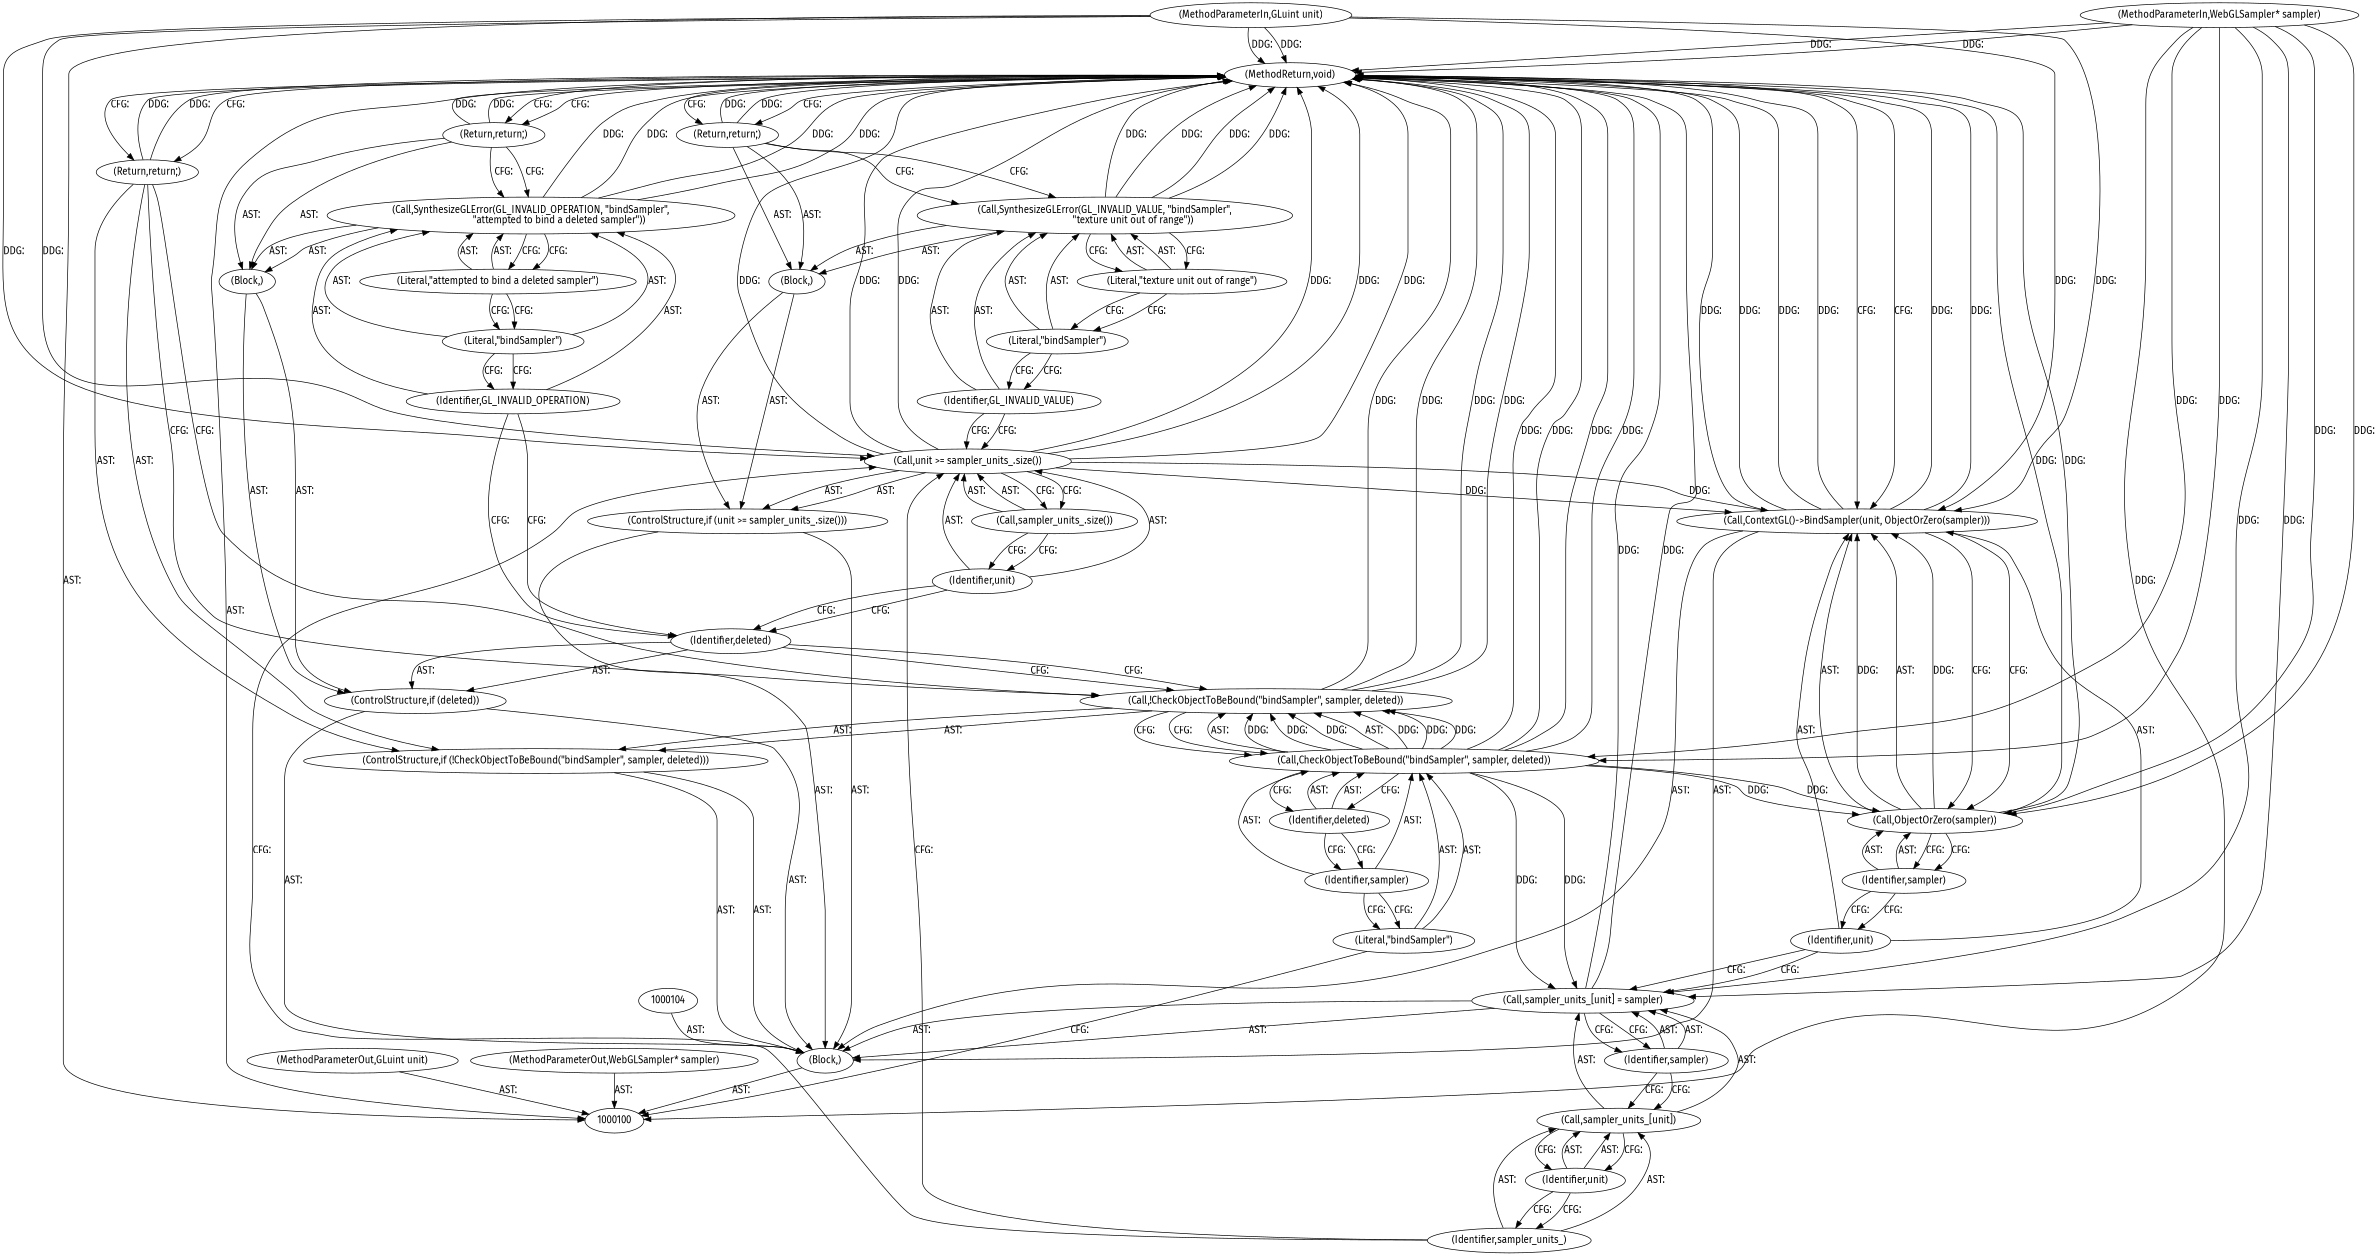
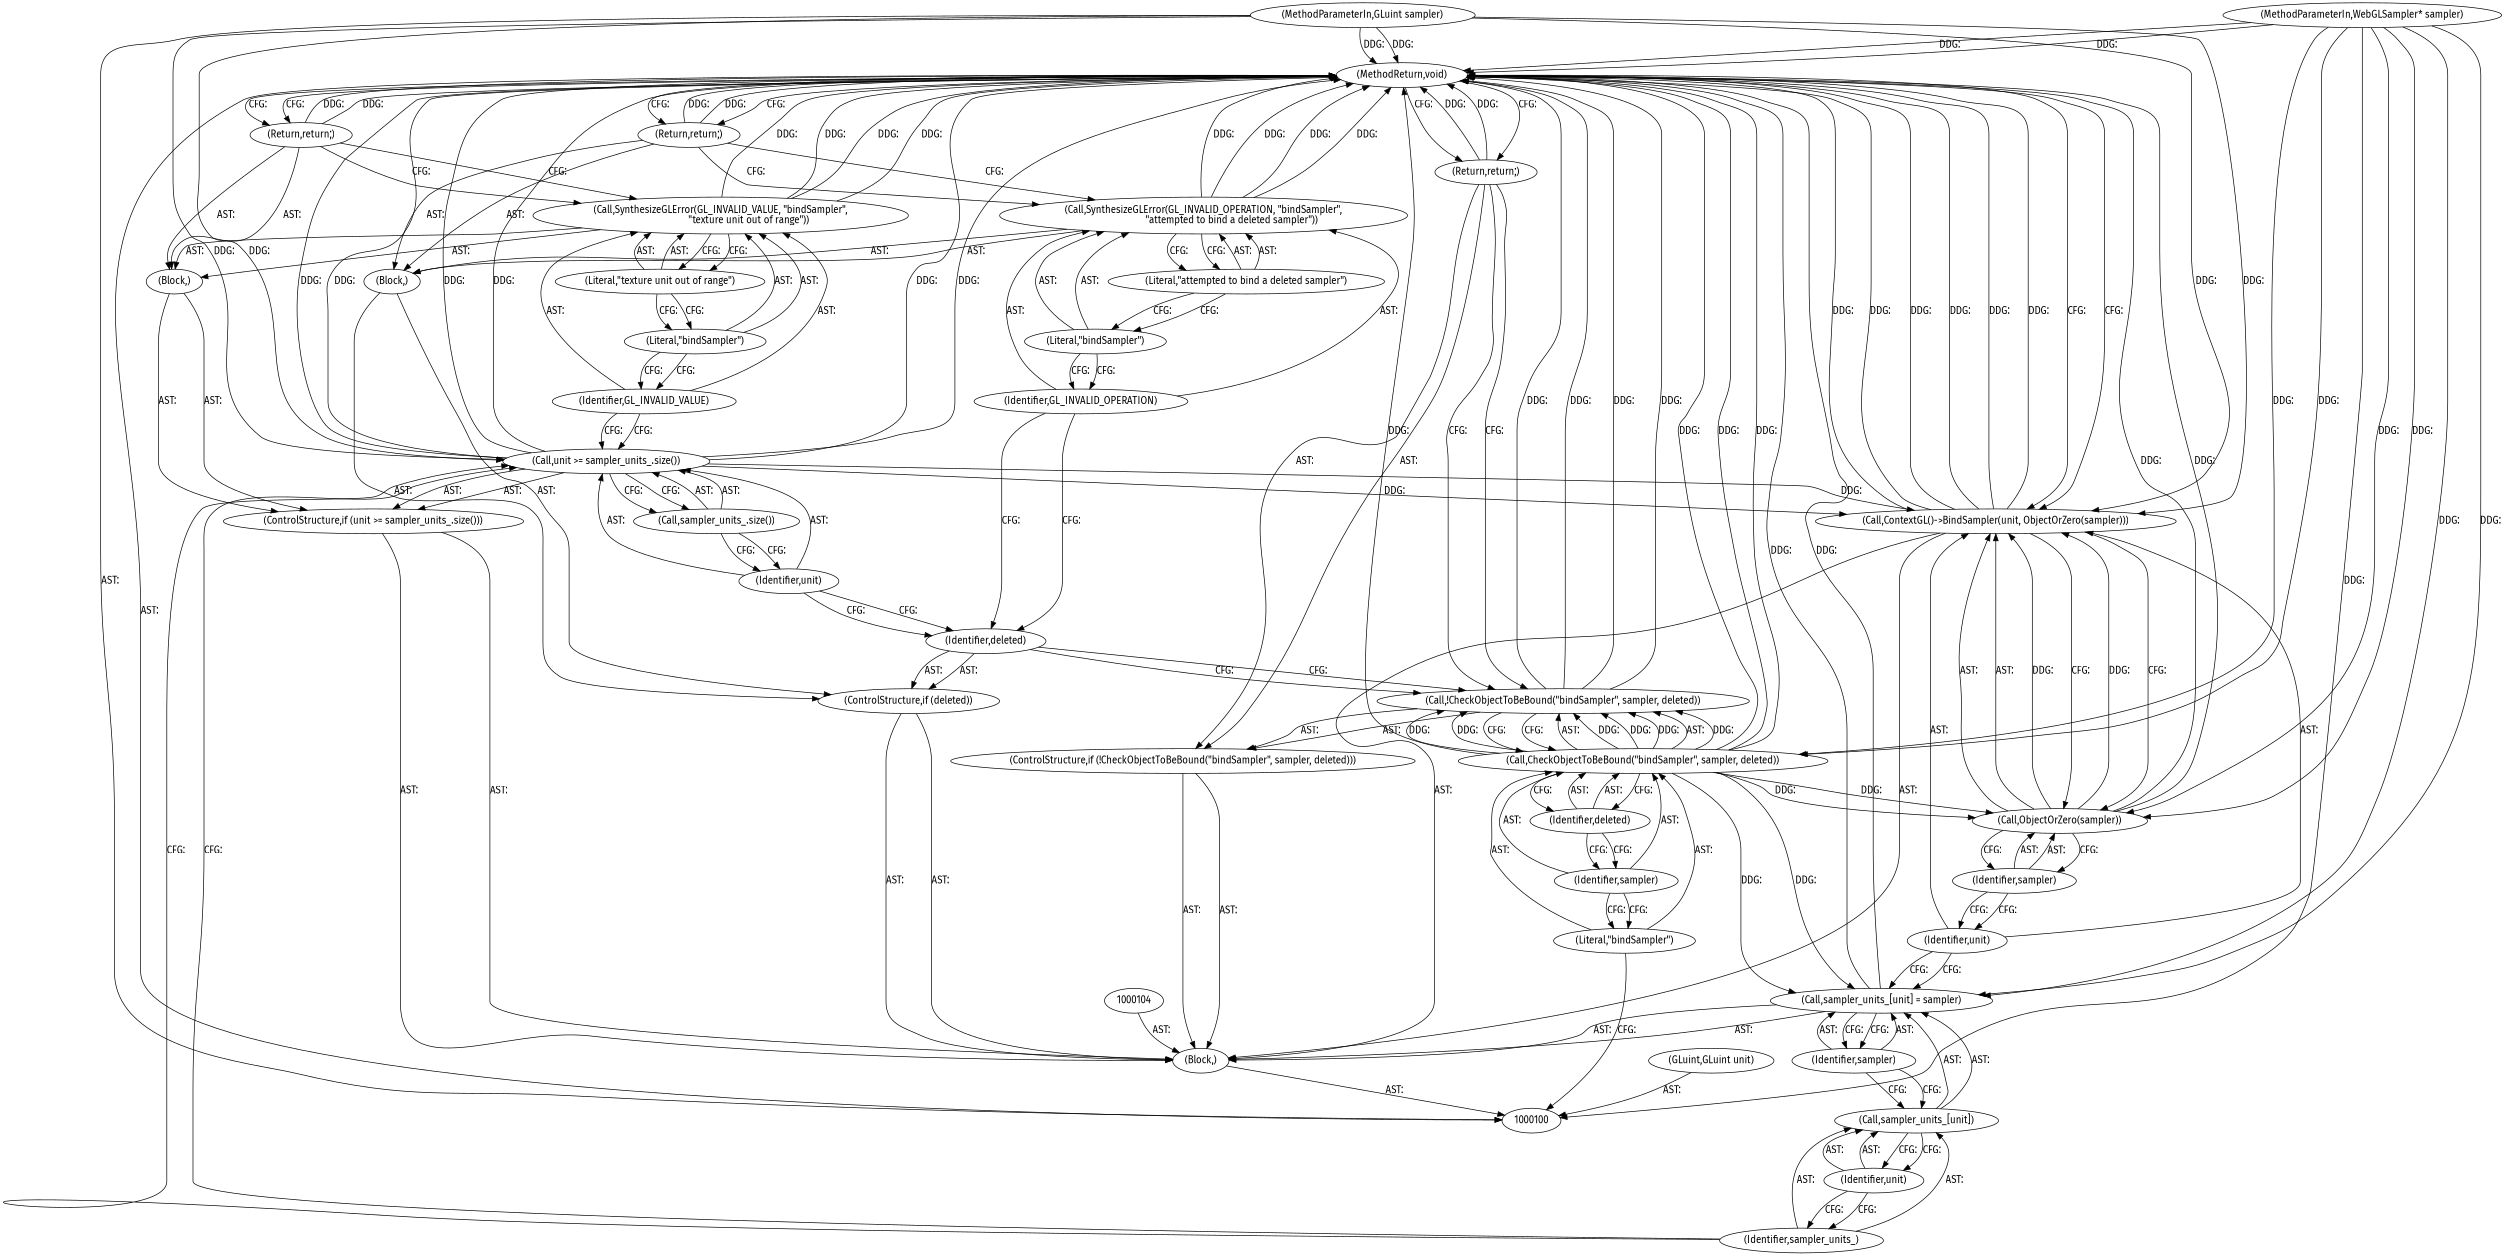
node "(MethodParameterIn,GLuint unit)": label "(MethodParameterIn,GLuint unit)" -> "(MethodParameterIn,GLuint sampler)"
node "(MethodParameterOut,GLuint unit)": label "(MethodParameterOut,GLuint unit)" -> "(GLuint,GLuint unit)"
node "(MethodParameterOut,WebGLSampler* sampler)": removed
